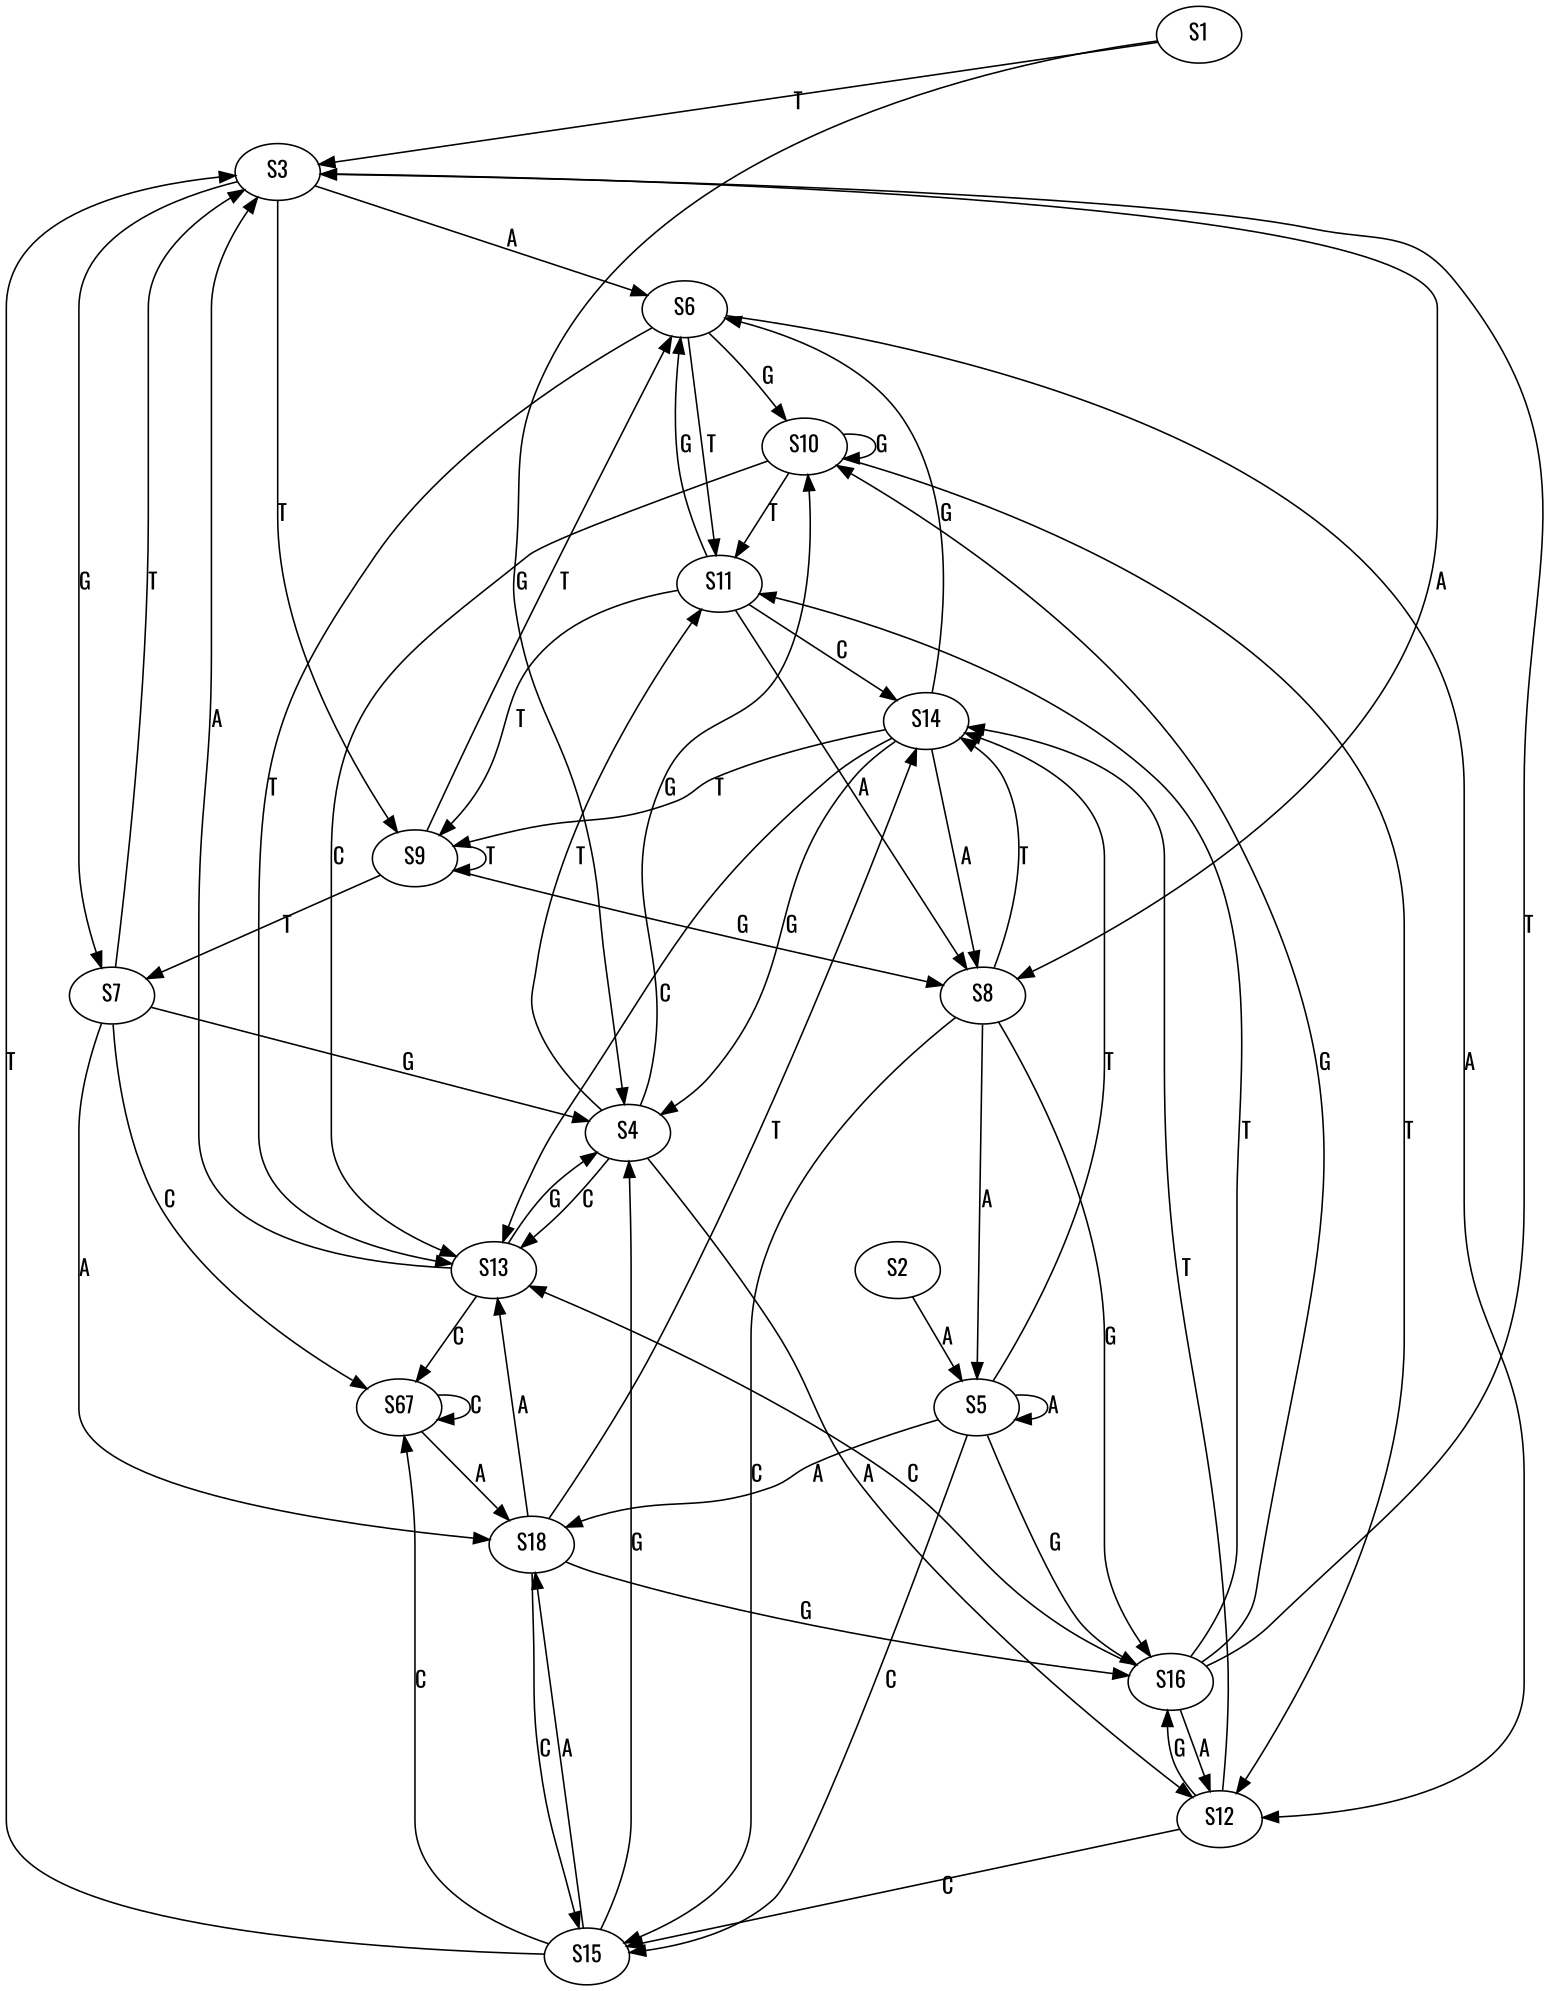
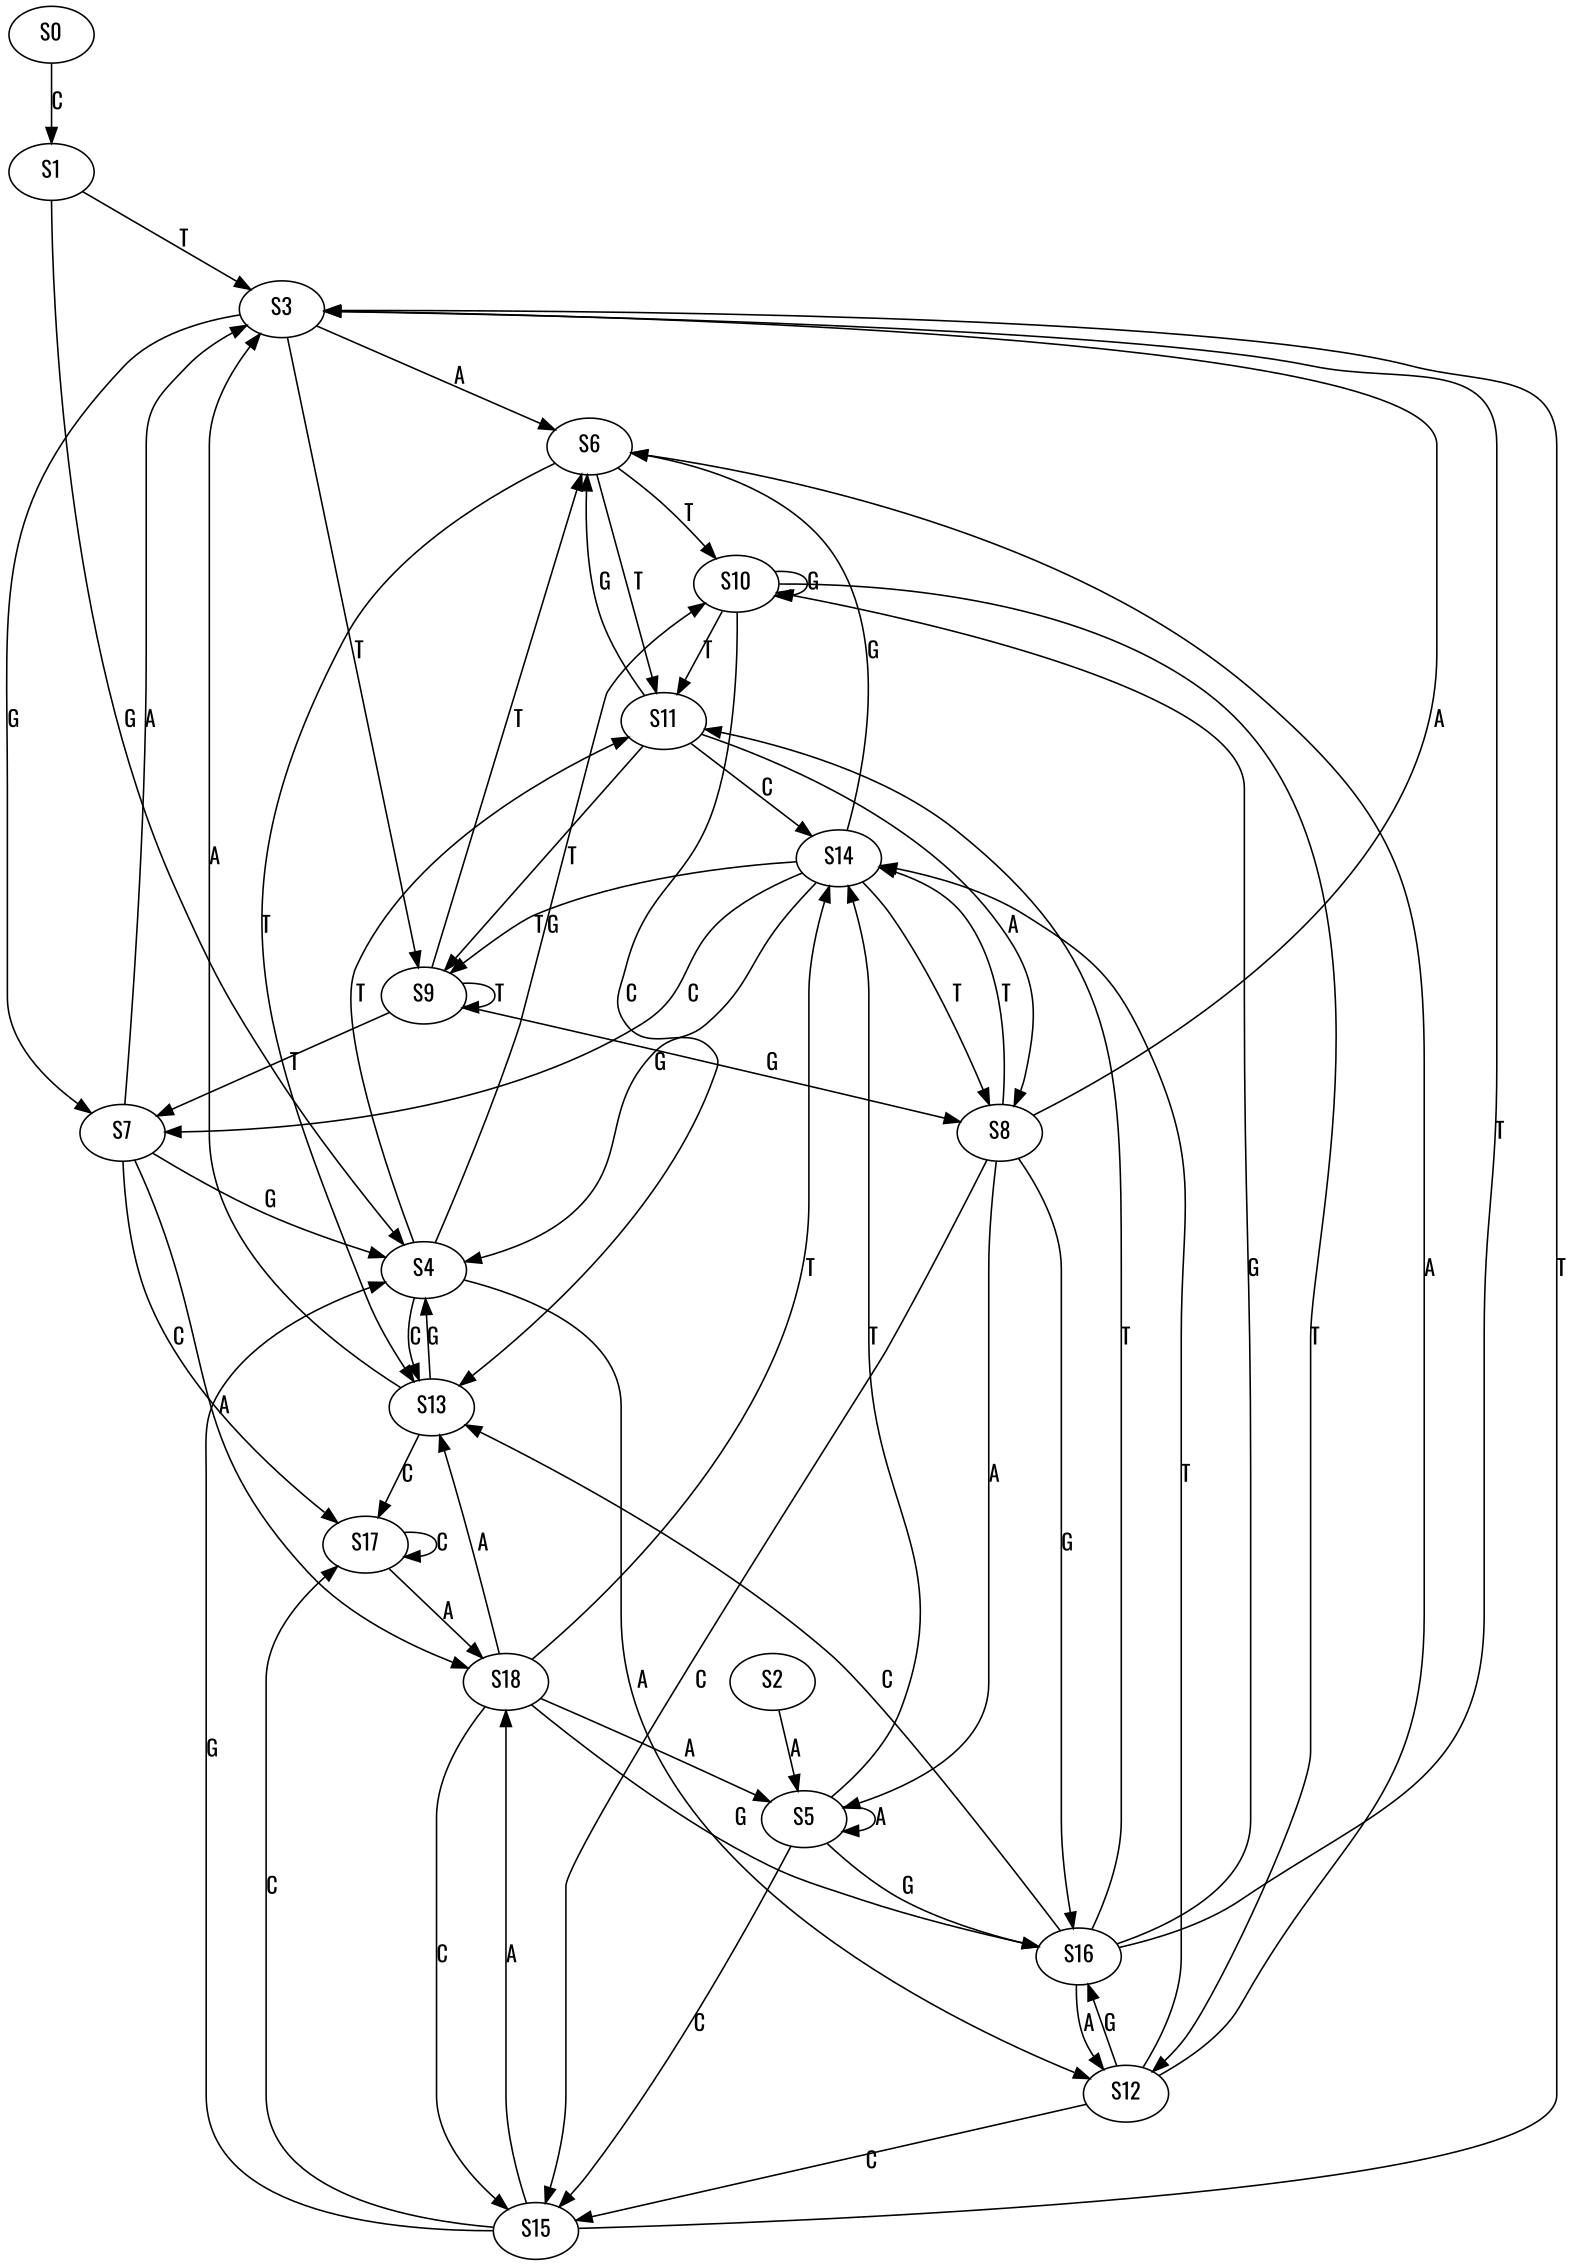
node "S0": added
edge "S3" -> "S8": reversed
edge "S6" -> "S10": label "G" -> "T"
edge "S7" -> "S3": label "T" -> "A"
edge "S14" -> "S8": label "A" -> "T"
edge "S6" -> "S12": reversed
edge "S14" -> "S13": now "S14" -> "S7"
node "S67": label "S67" -> "S17"
edge "S5" -> "S18": reversed
